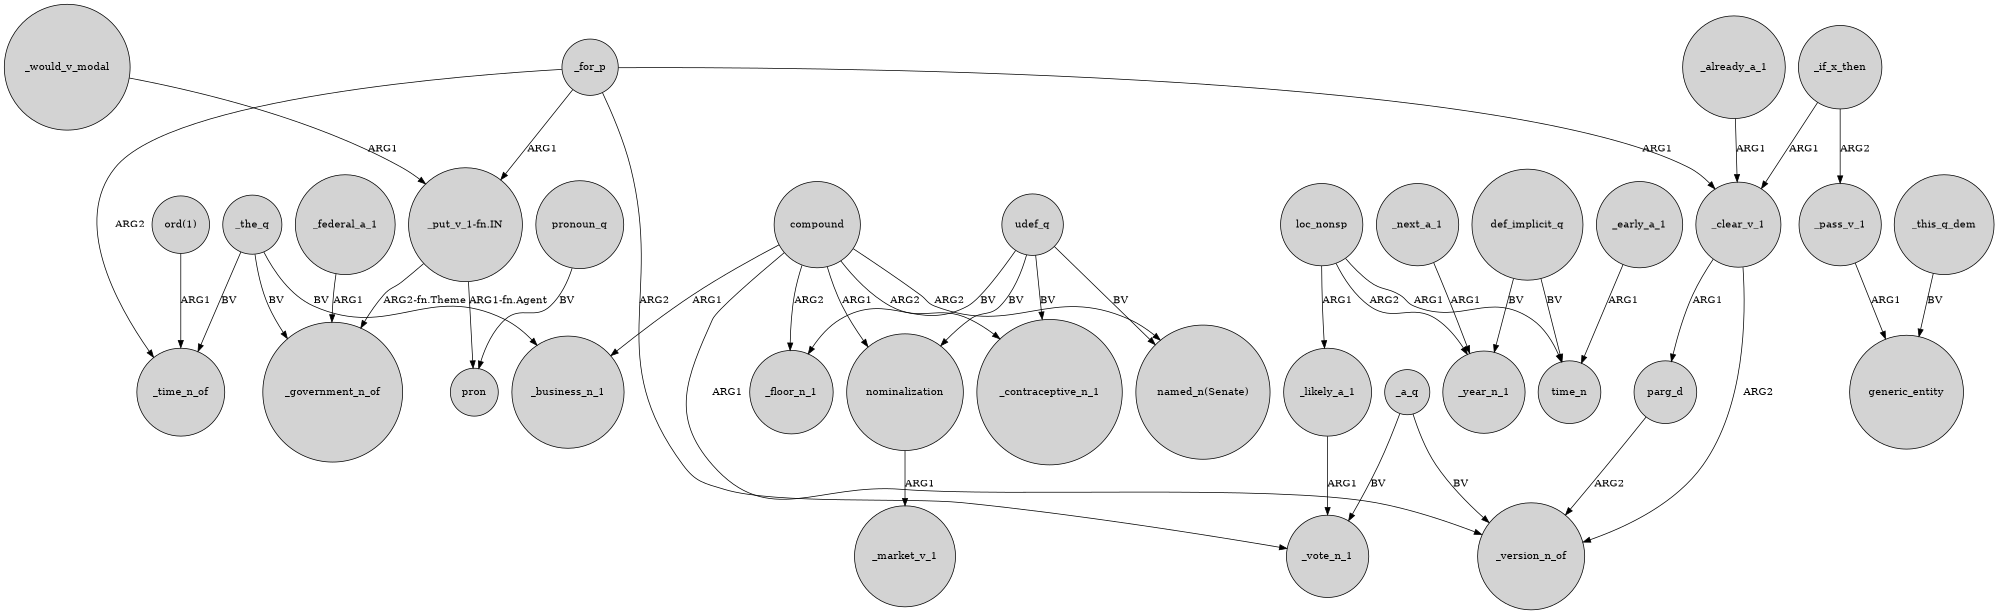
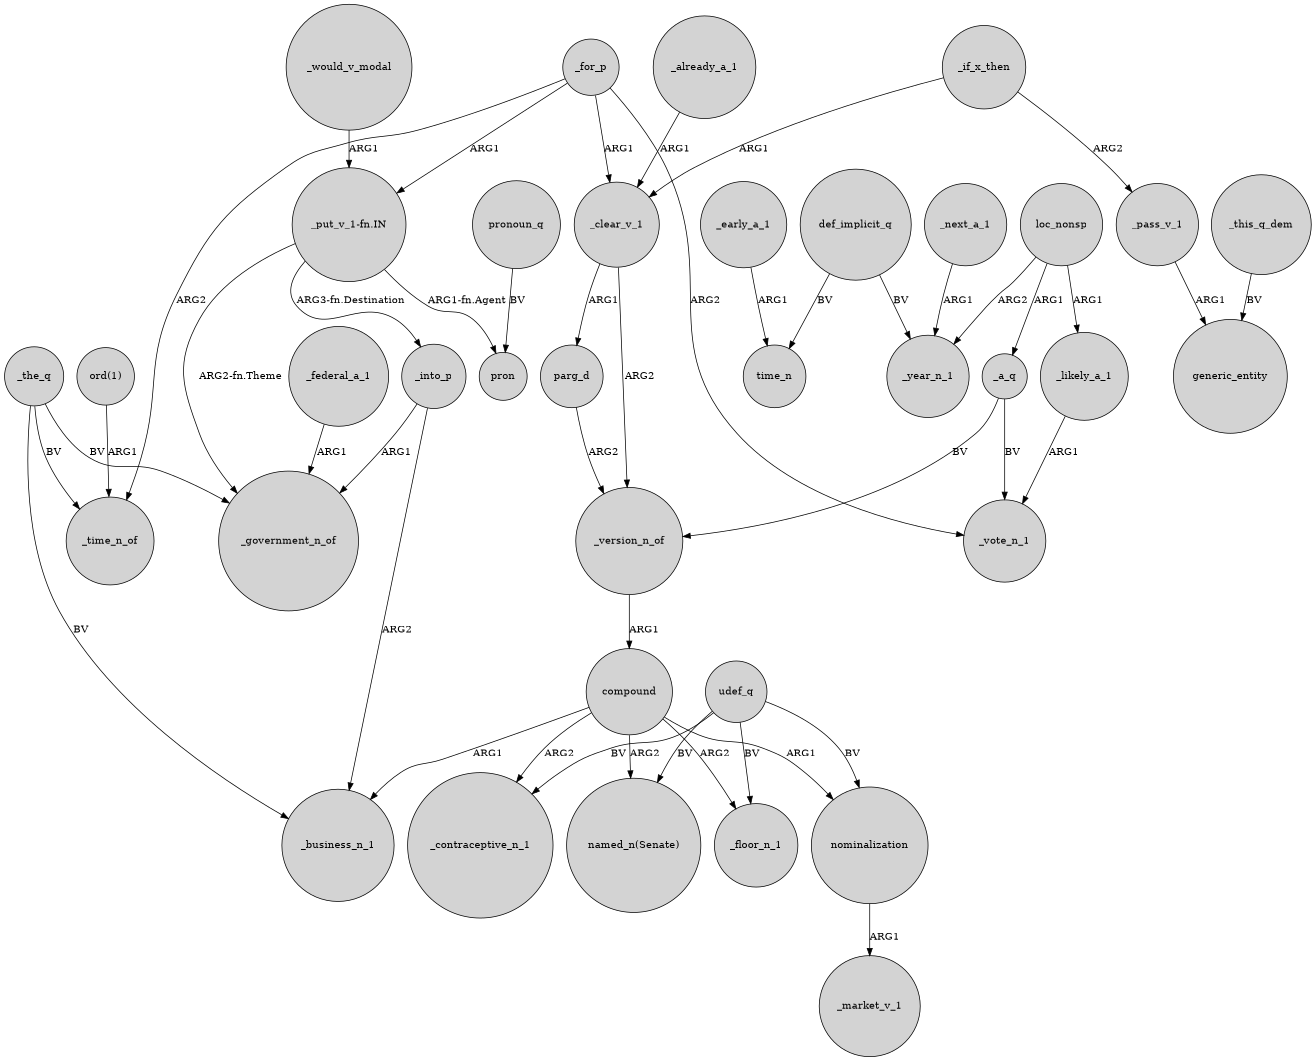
edge "loc_nonsp" -> "time_n": now "loc_nonsp" -> "_a_q"
node "_into_p": added
edge "compound" -> "_version_n_of": reversed
